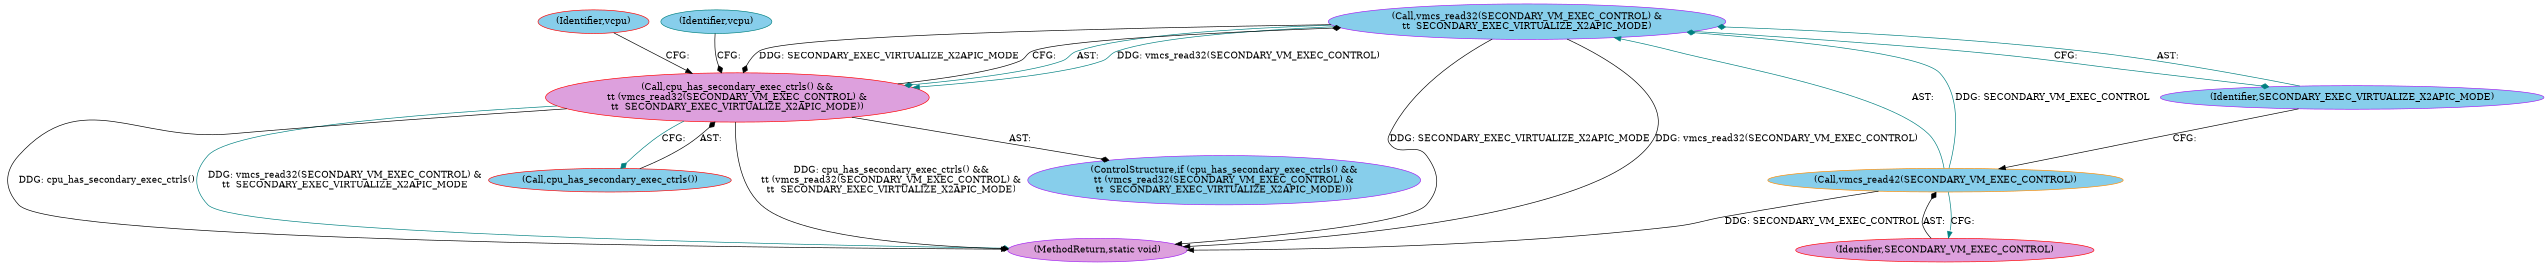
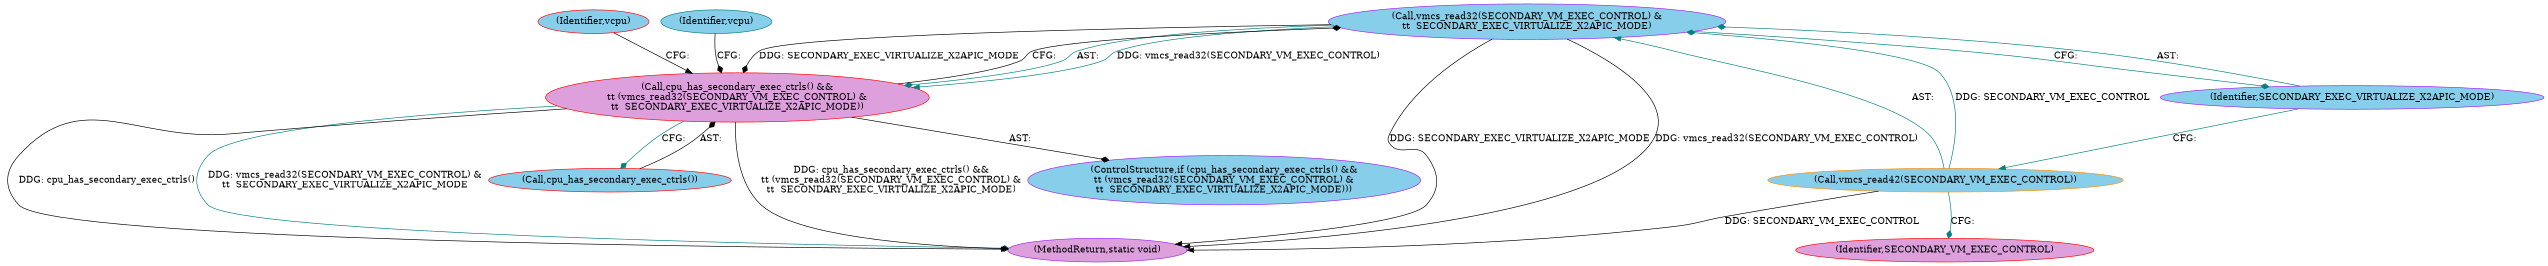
edge "(Identifier,SECONDARY_EXEC_VIRTUALIZE_X2APIC_MODE)" -> "(Call,vmcs_read42(SECONDARY_VM_EXEC_CONTROL))": color black -> teal
edge "(Call,vmcs_read42(SECONDARY_VM_EXEC_CONTROL))" -> "(Identifier,SECONDARY_VM_EXEC_CONTROL)": arrowhead normal -> diamond
edge "(Identifier,SECONDARY_VM_EXEC_CONTROL)" -> "(Call,vmcs_read42(SECONDARY_VM_EXEC_CONTROL))": removed, label "AST:"
